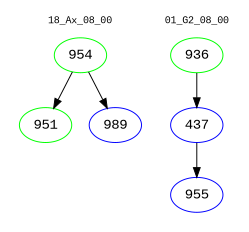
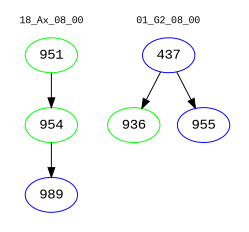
edge "936" -> "437": reversed
edge "954" -> "951": reversed
